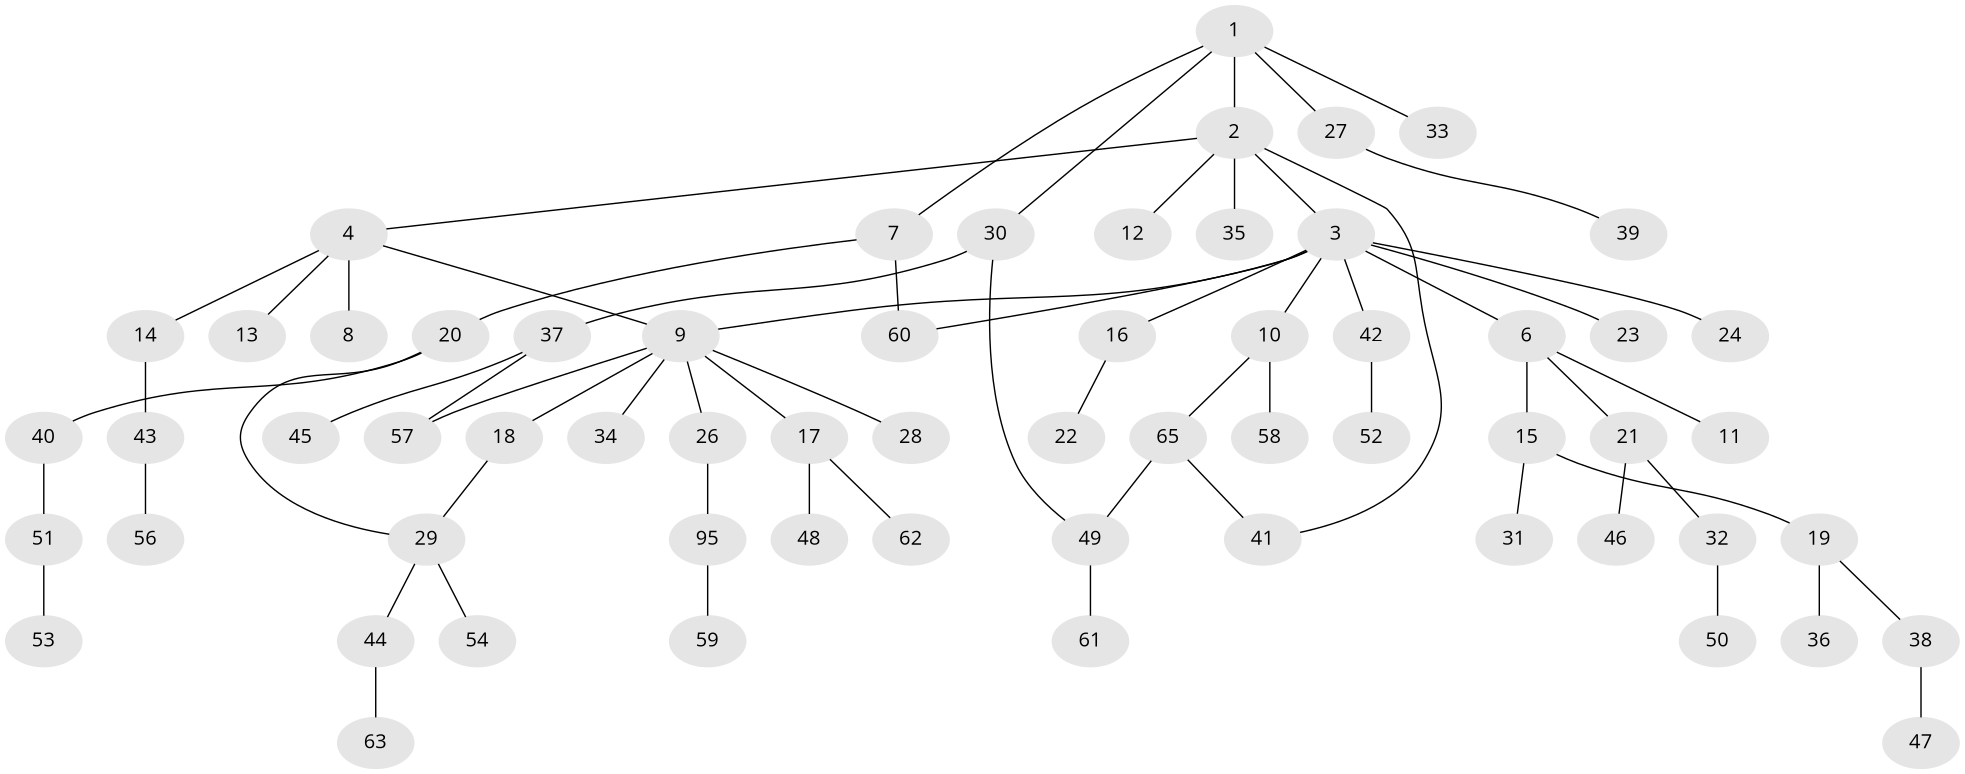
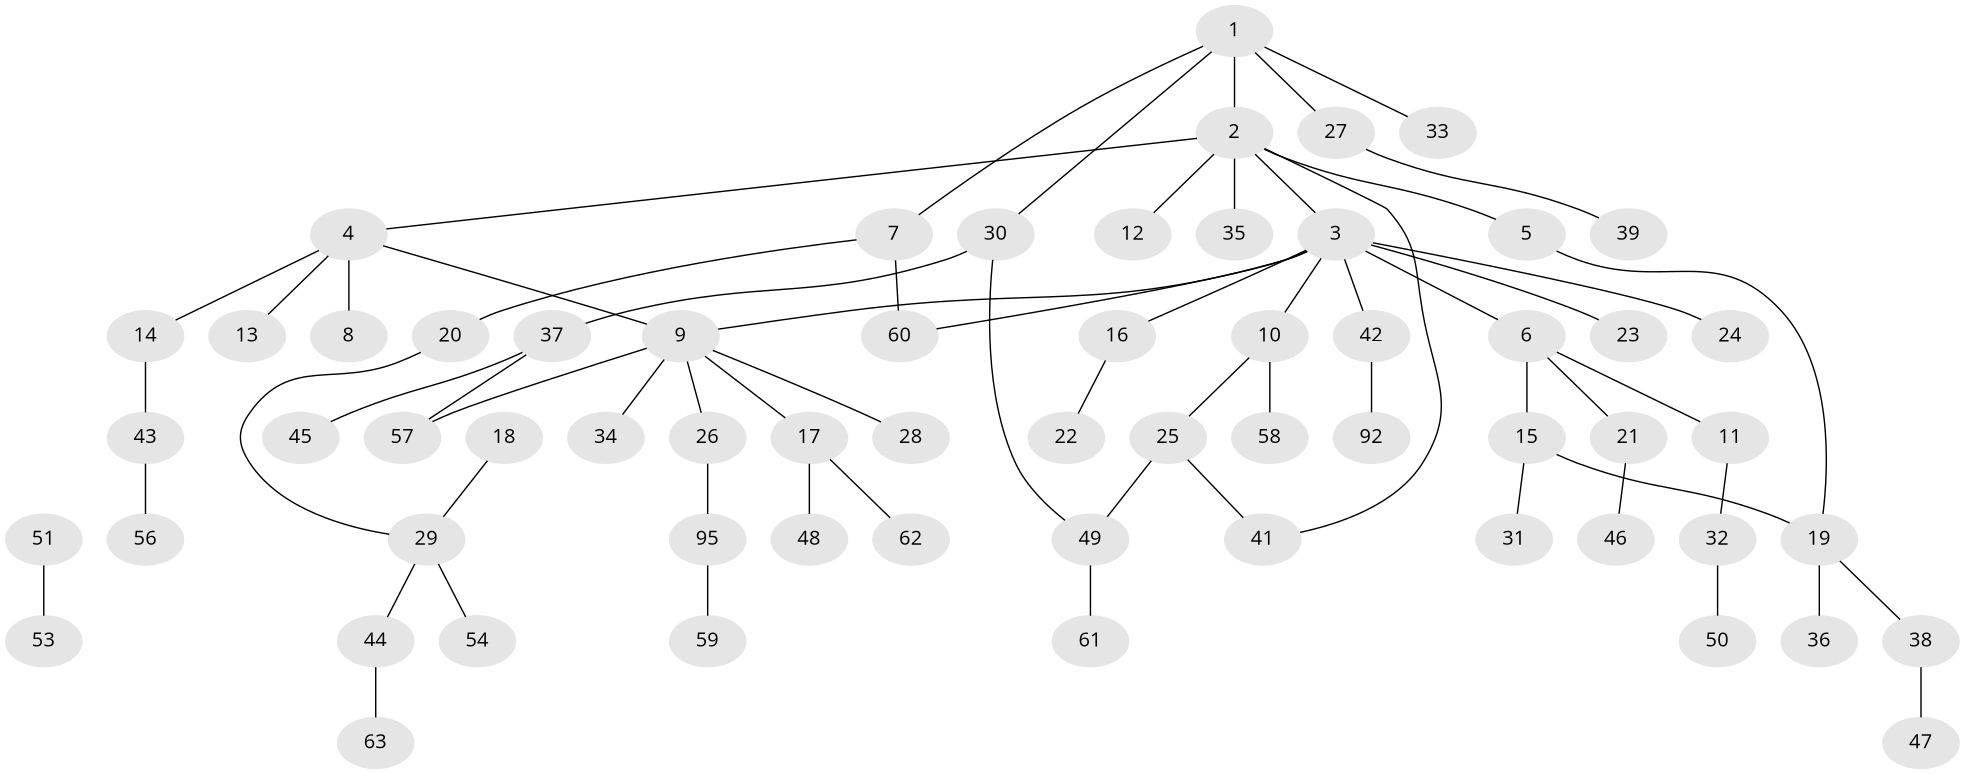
node "5": added
edge "9" -- "18": removed
node "40": removed
node "65": label "65" -> "25"
node "52": label "52" -> "92"
edge "21" -- "32": now "11" -- "32"
